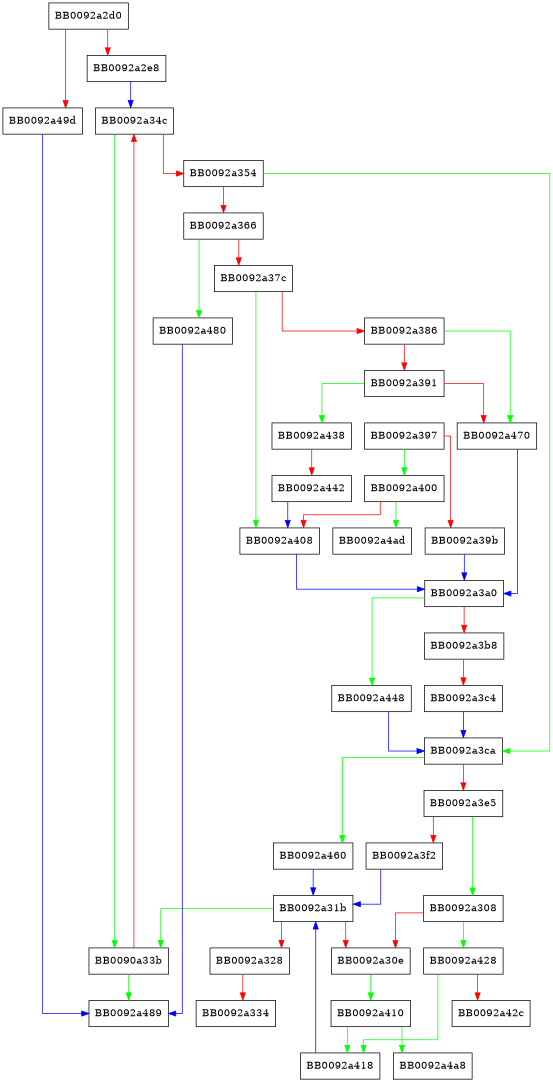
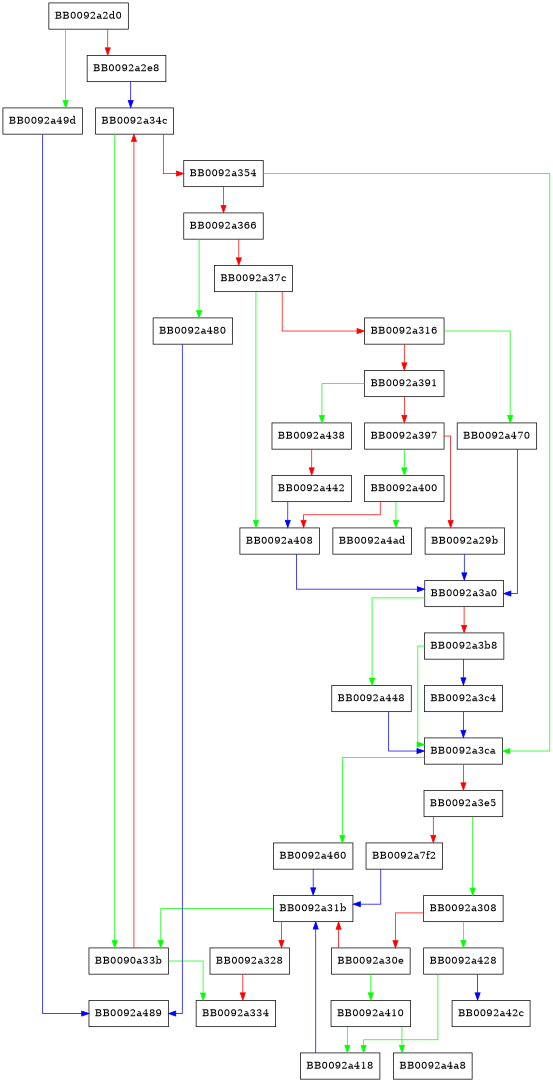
edge "BB0092a2d0" -> "BB0092a49d": color red -> green
node "BB0092a386": label "BB0092a386" -> "BB0092a316"
edge "BB0092a391" -> "BB0092a470": now "BB0092a391" -> "BB0092a397"
node "BB0092a39b": label "BB0092a39b" -> "BB0092a29b"
edge "BB0092a3b8" -> "BB0092a3c4": color red -> blue
edge "BB0092a3b8" -> "BB0092a3ca": added
node "BB0092a3f2": label "BB0092a3f2" -> "BB0092a7f2"
edge "BB0092a31b" -> "BB0092a30e": reversed
edge "BB0090a33b" -> "BB0092a489": now "BB0090a33b" -> "BB0092a334"
edge "BB0092a428" -> "BB0092a42c": color red -> blue
